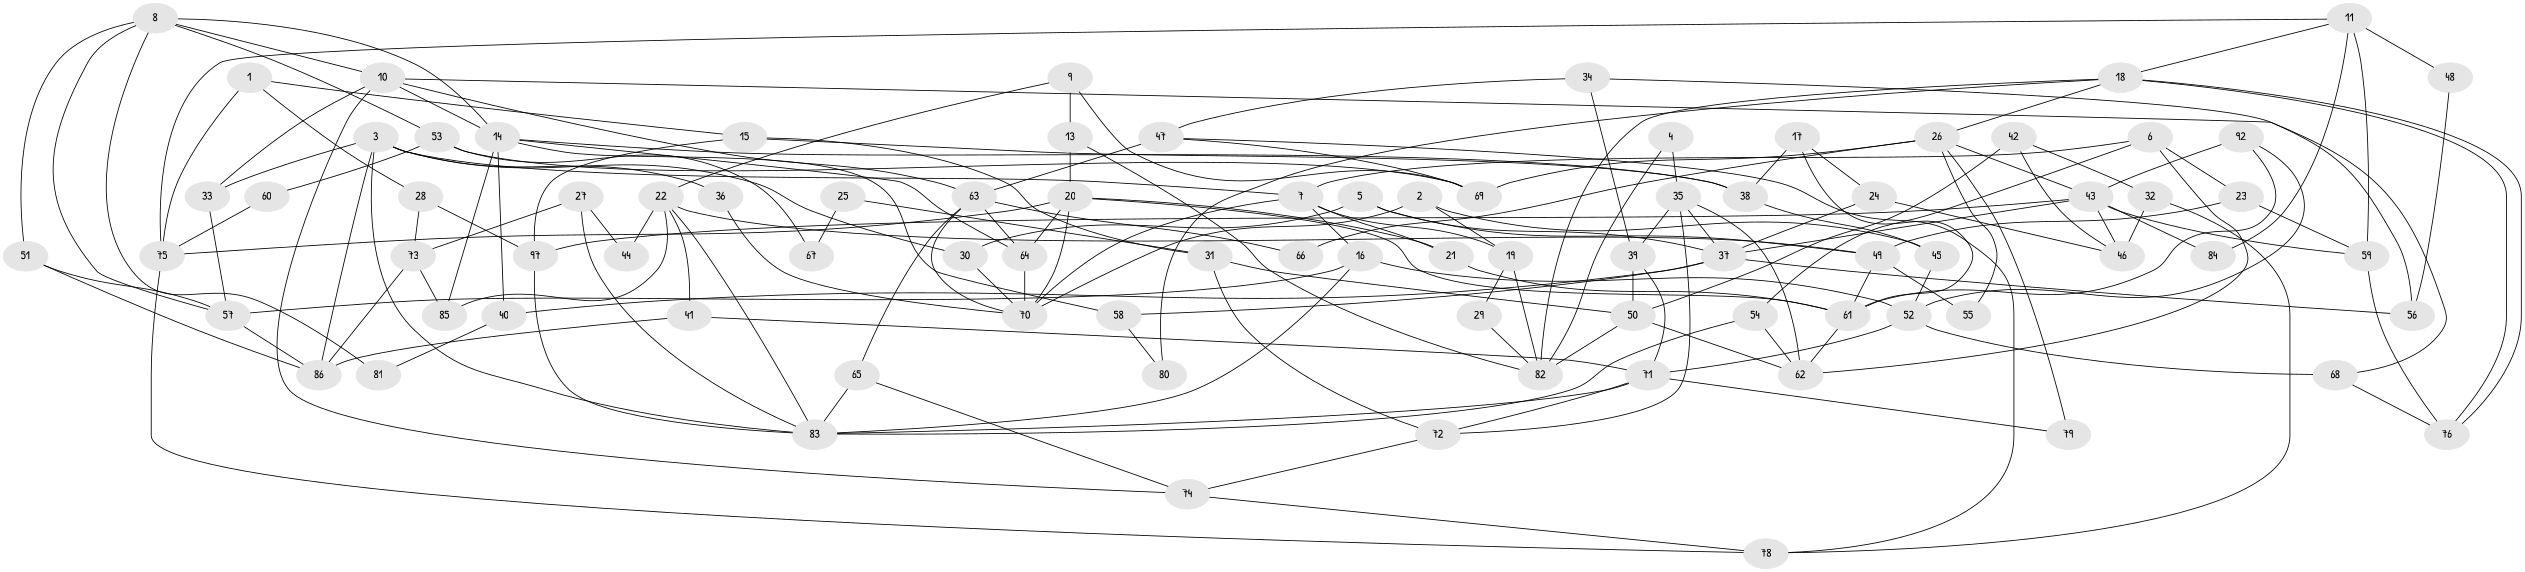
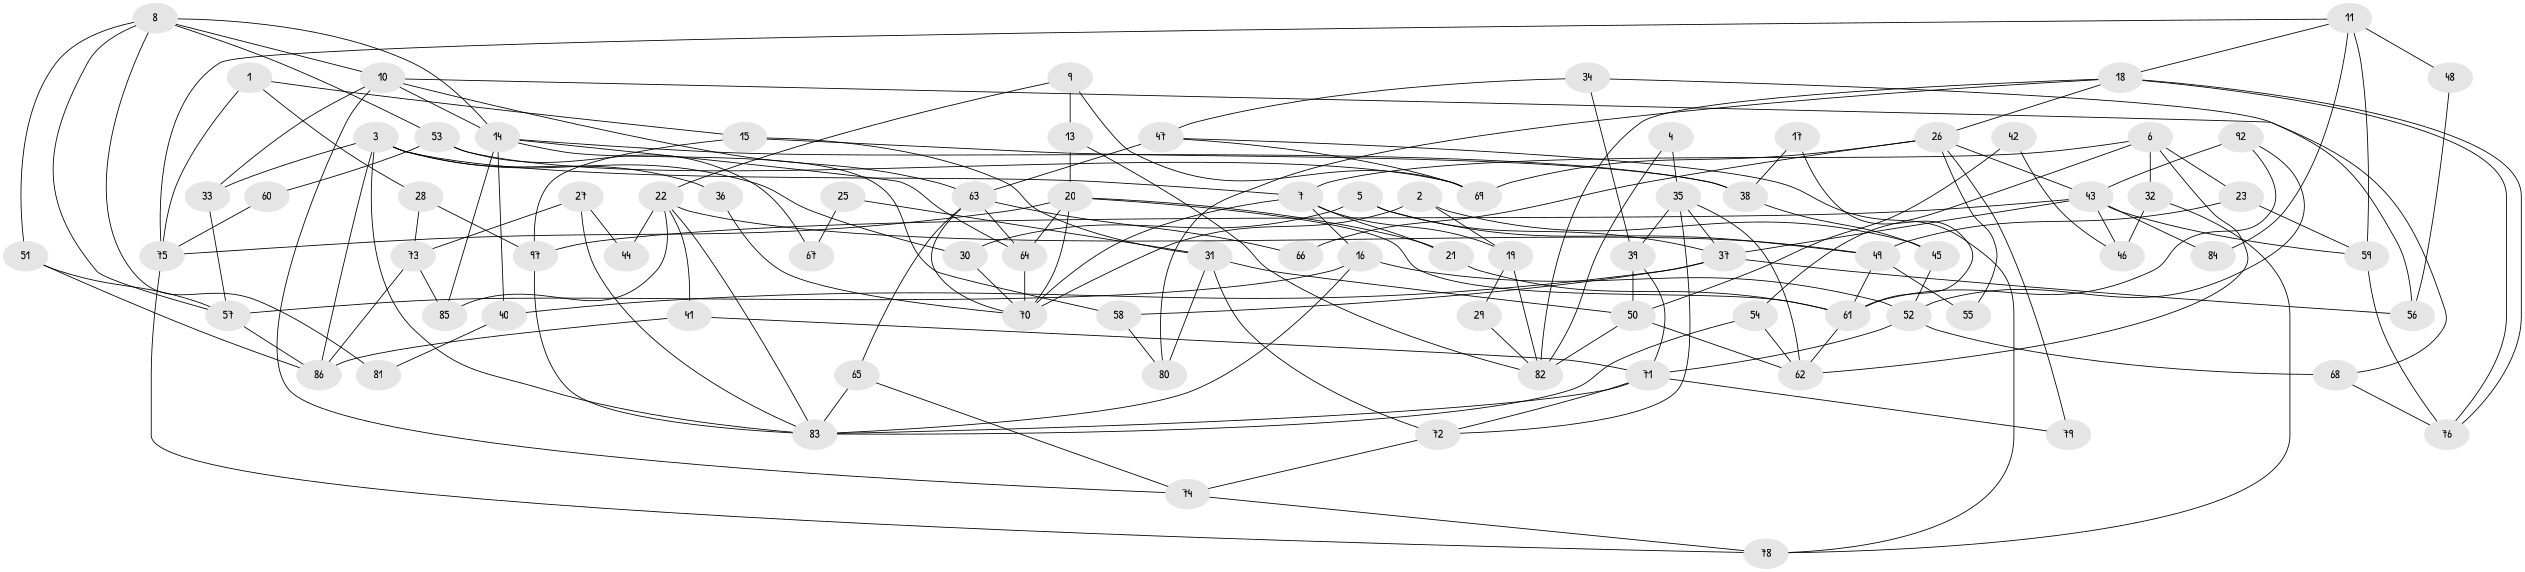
edge "42" -- "32": now "6" -- "32"
node "24": removed
edge "31" -- "80": added
